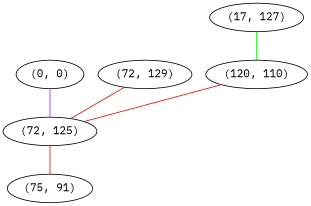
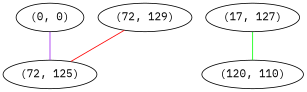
edge "(120, 110)" -- "(72, 125)": removed
node "(75, 91)": removed
